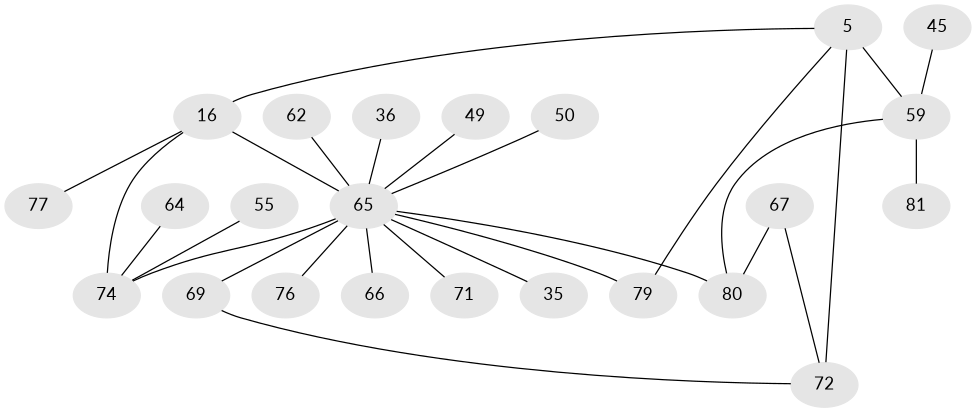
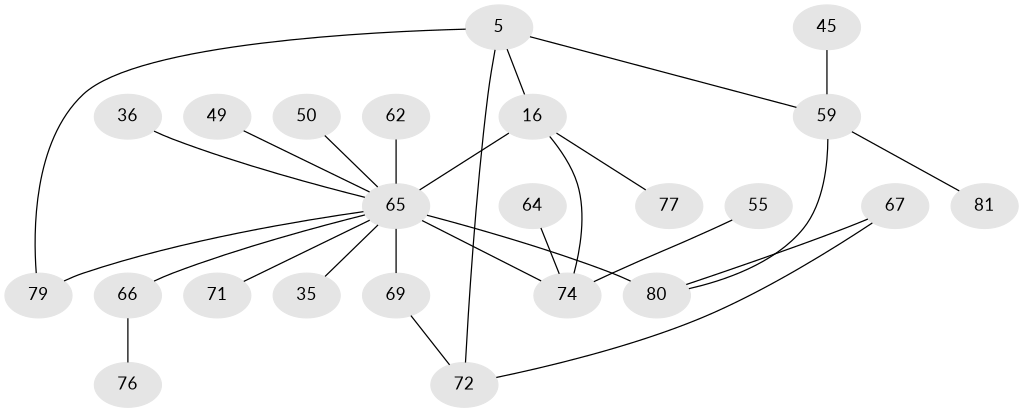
edge "65" -- "76": now "66" -- "76"
